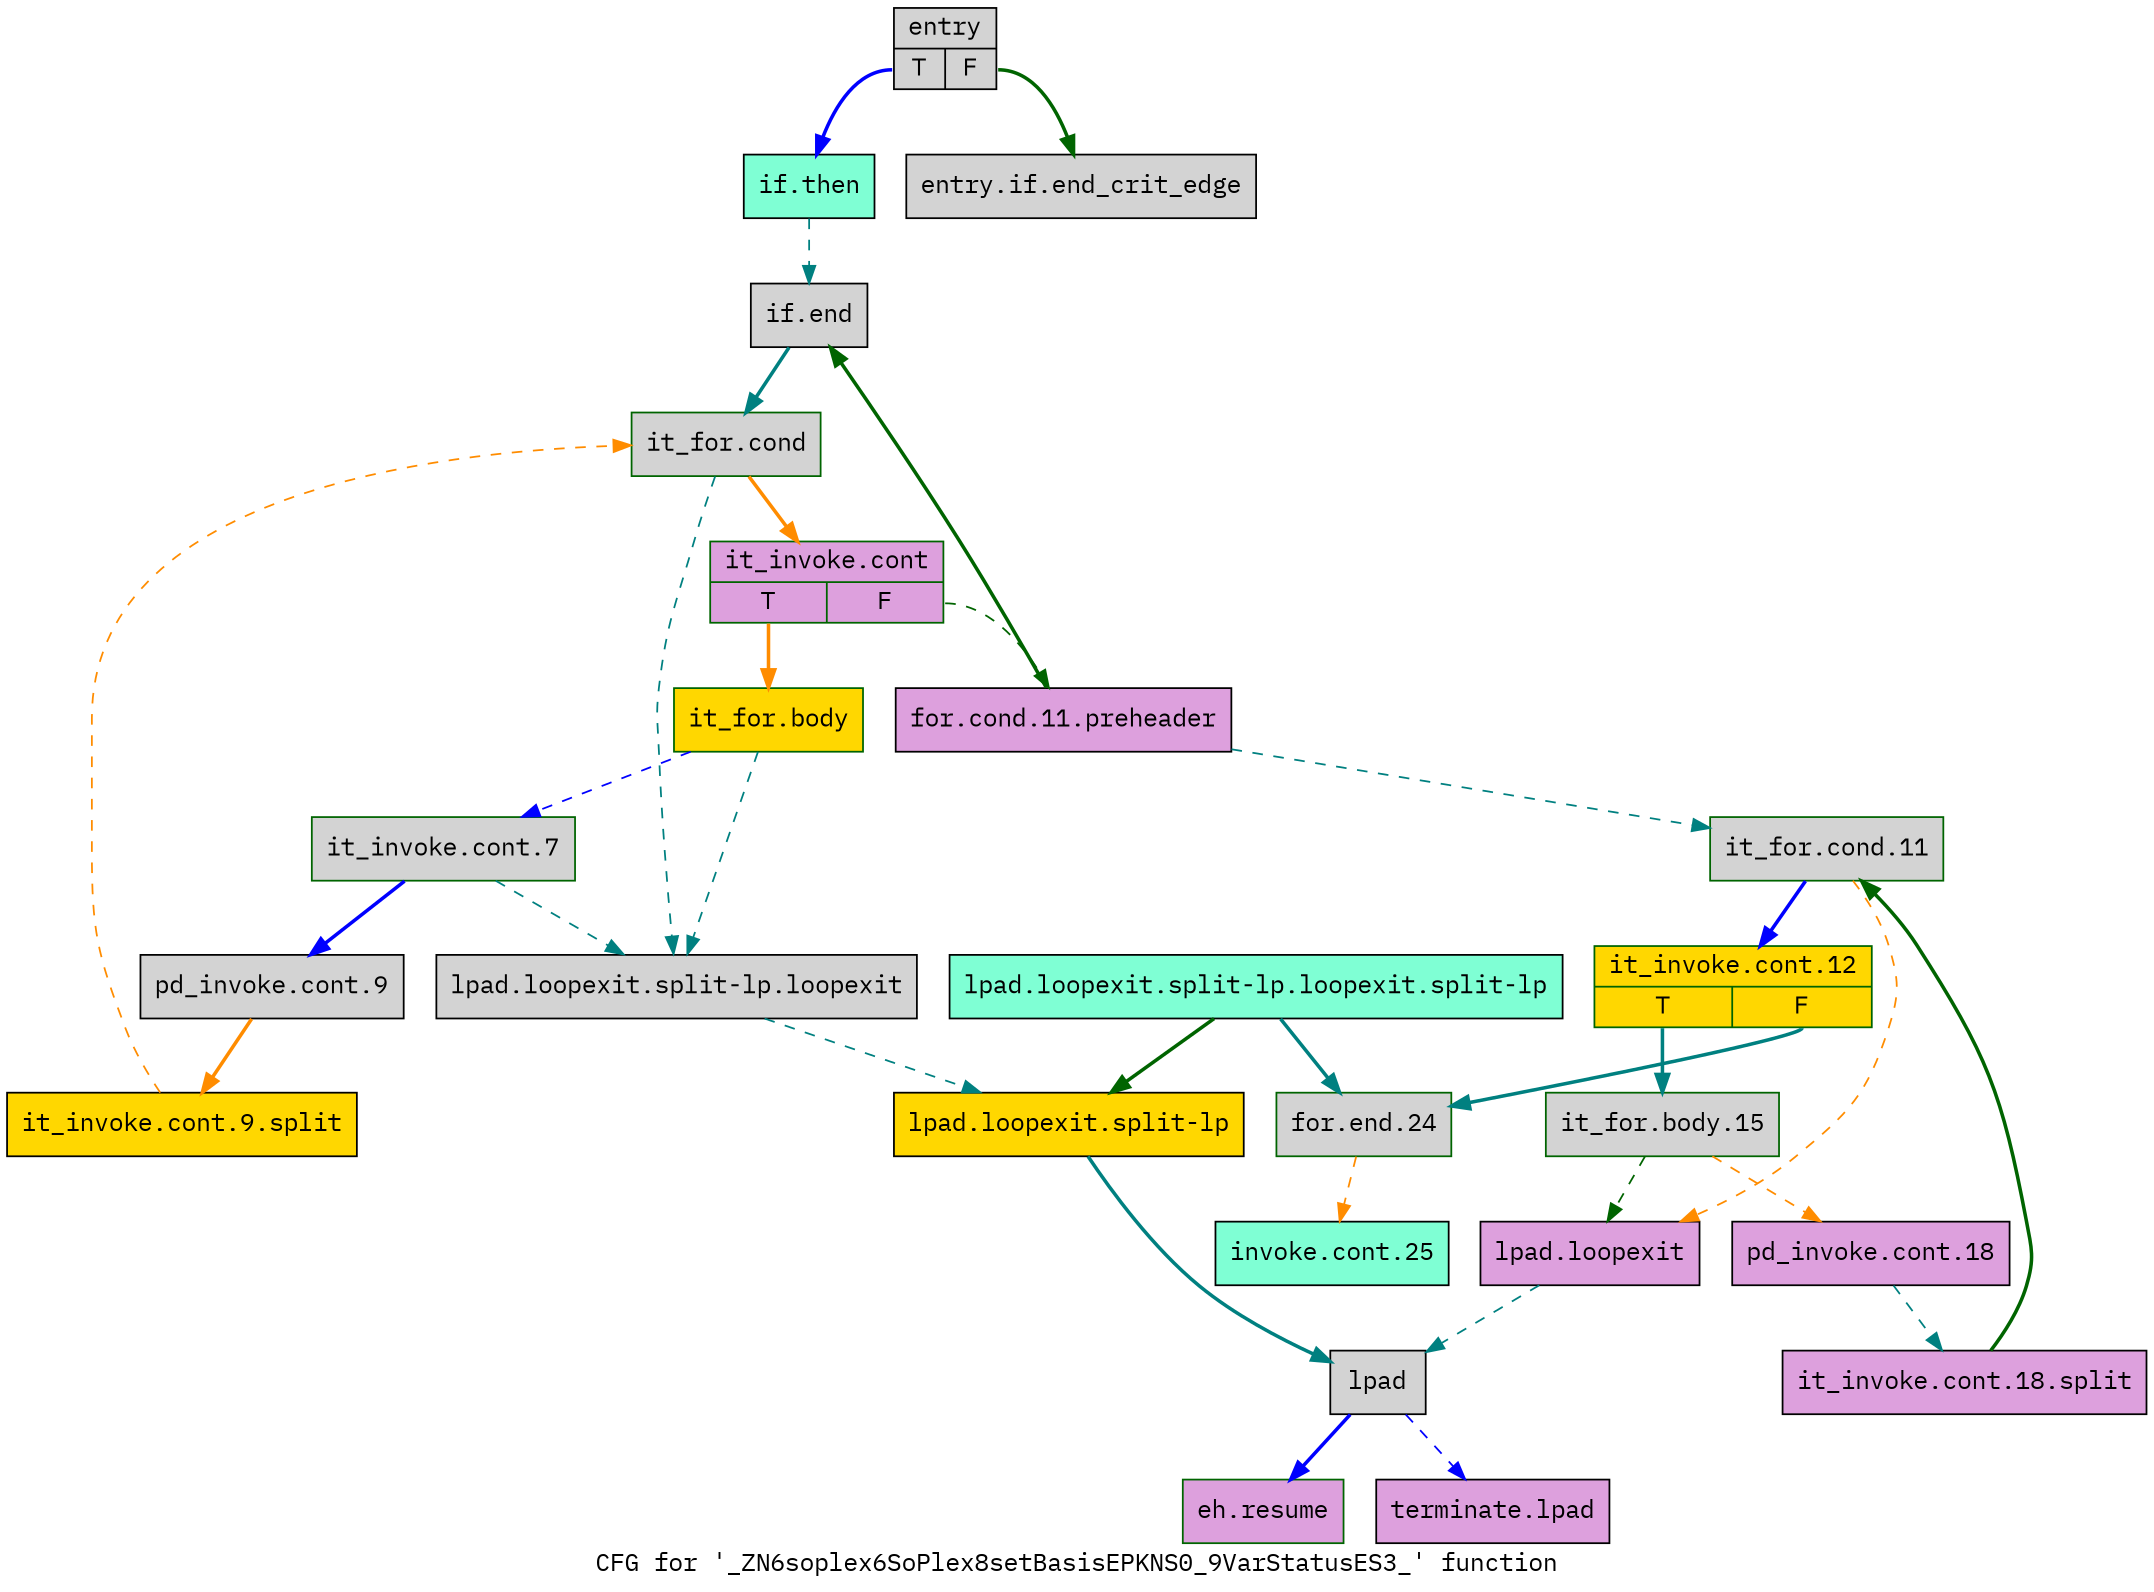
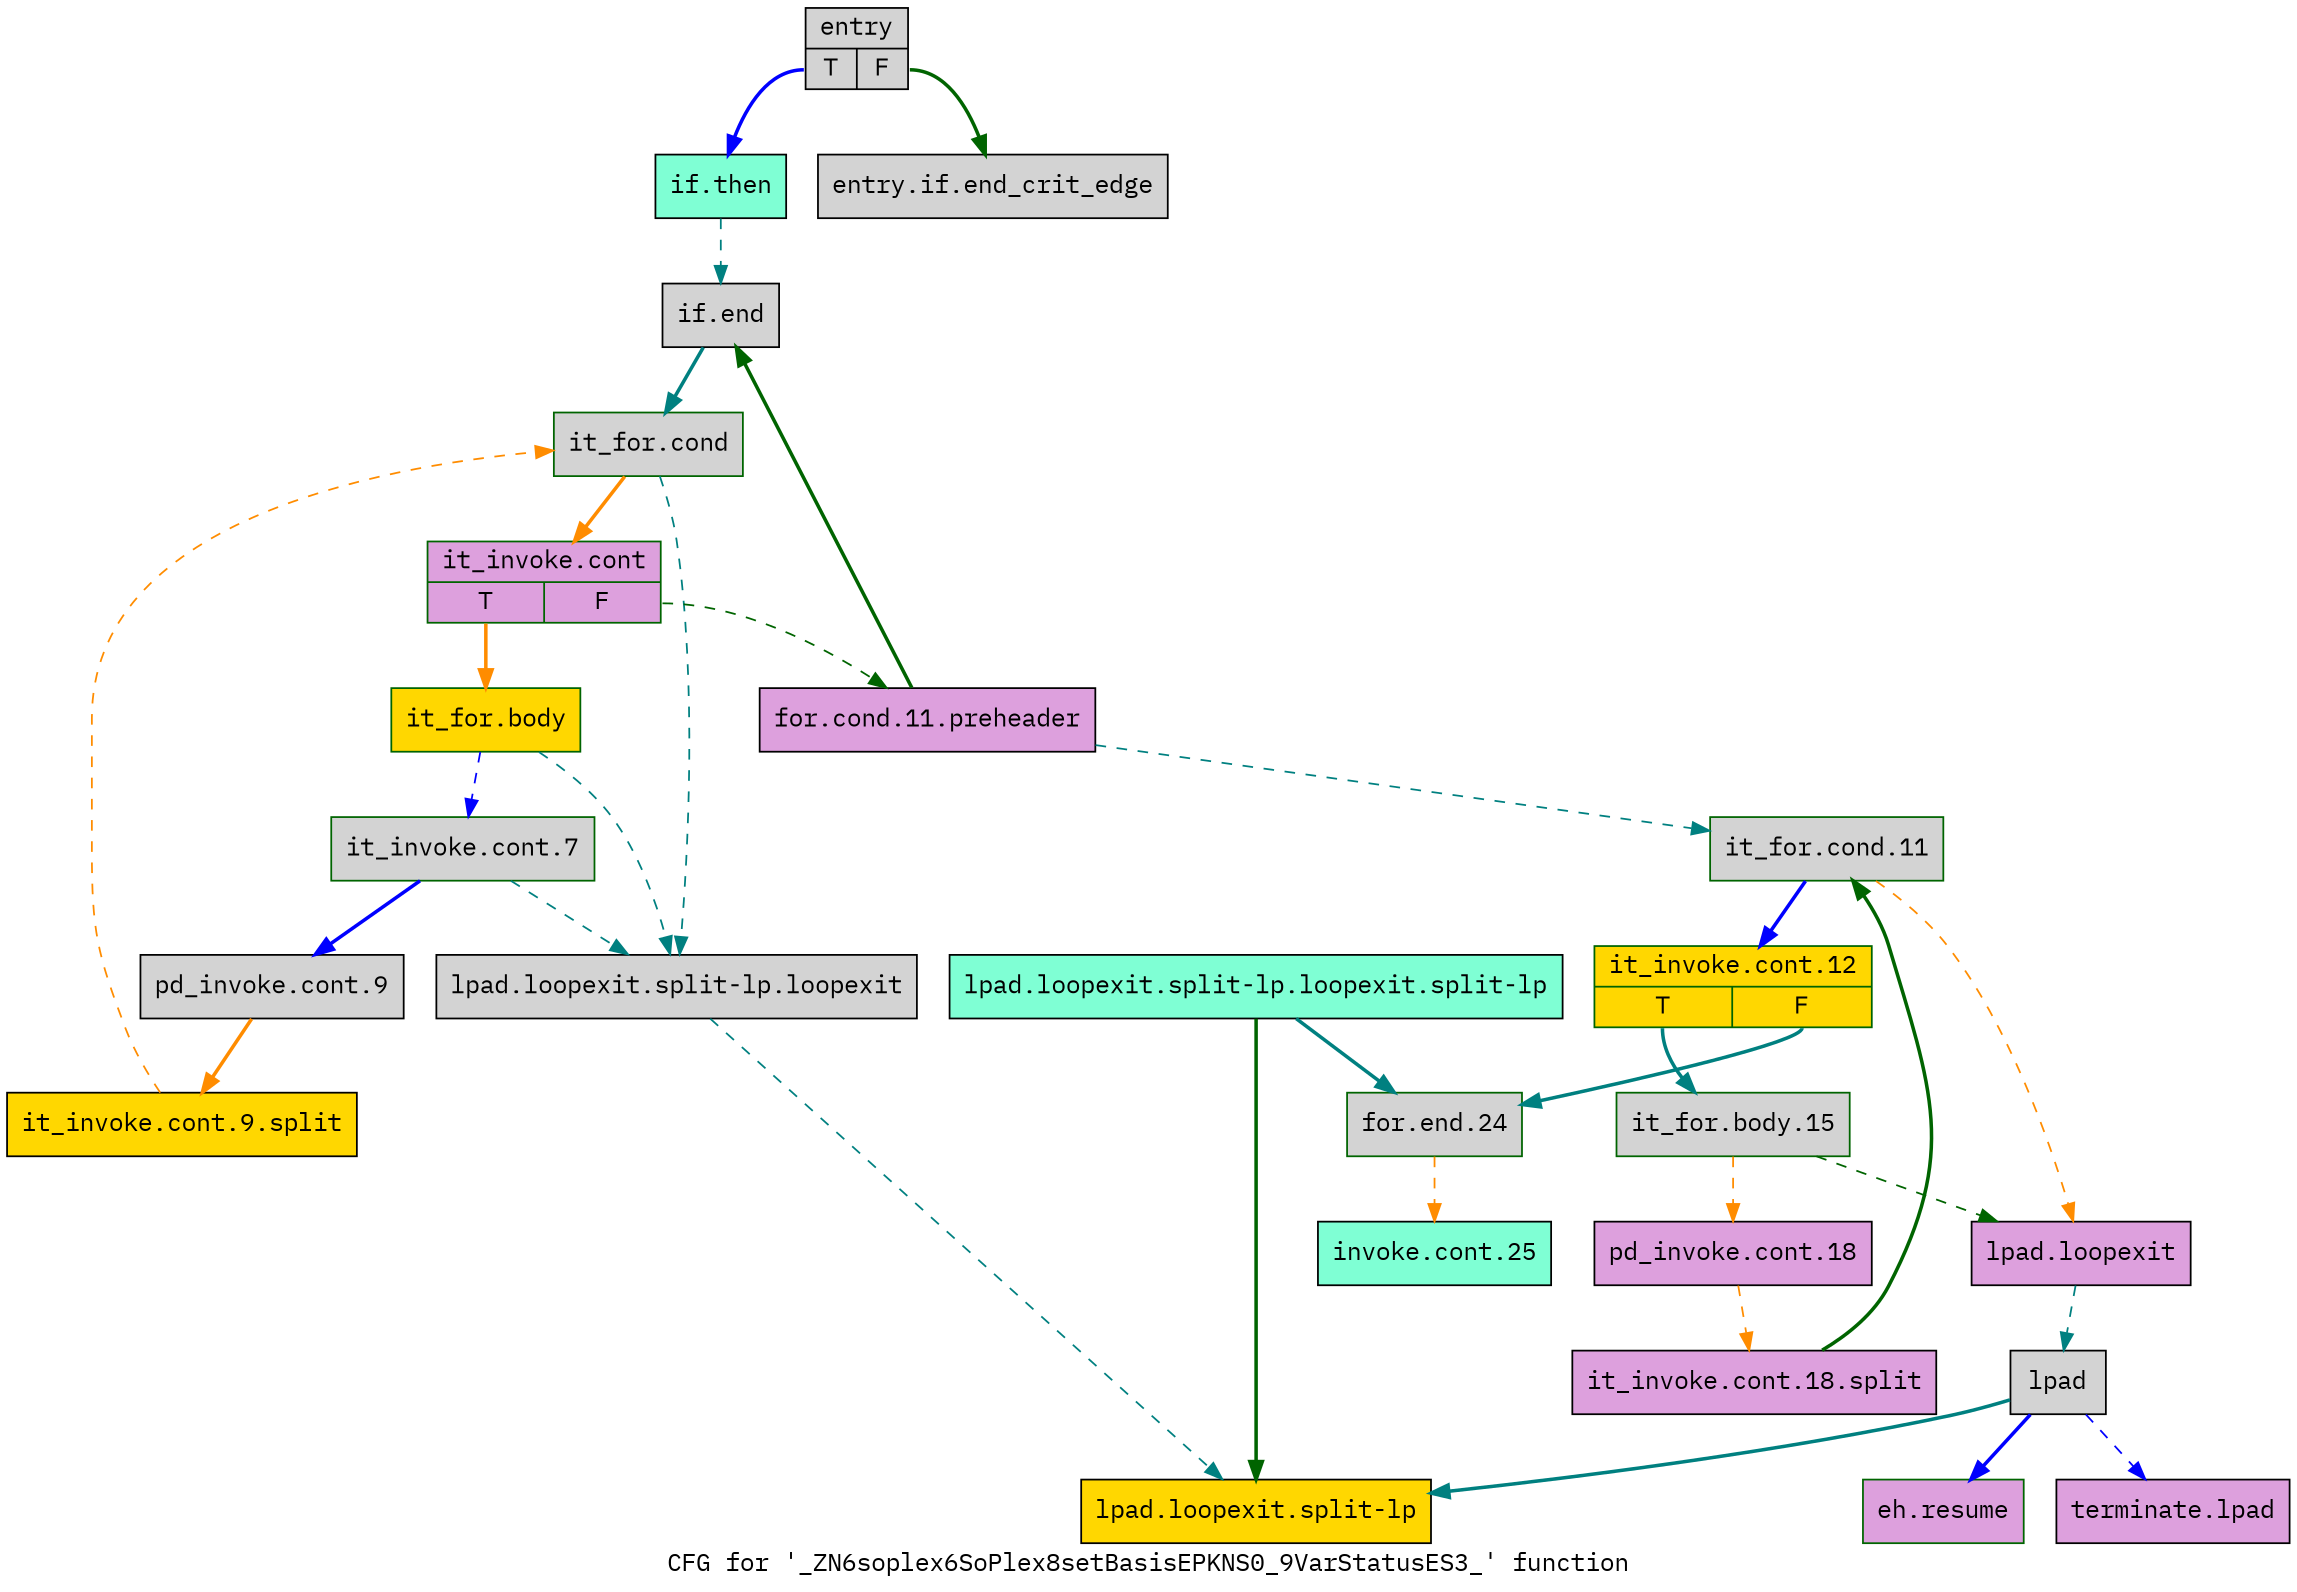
edge "lpad.loopexit.split-lp" -> "lpad": reversed
edge "pd_invoke.cont.18" -> "it_invoke.cont.18.split": color teal -> darkorange
